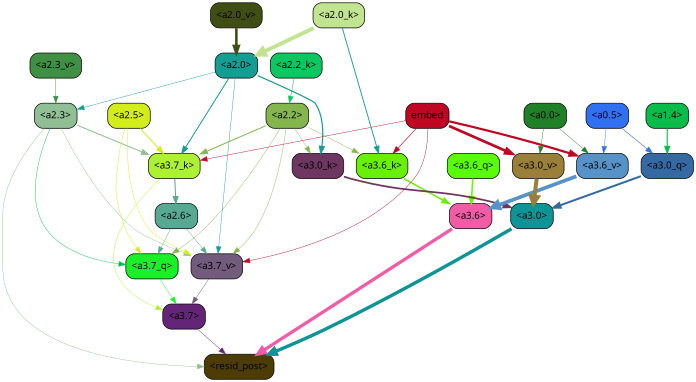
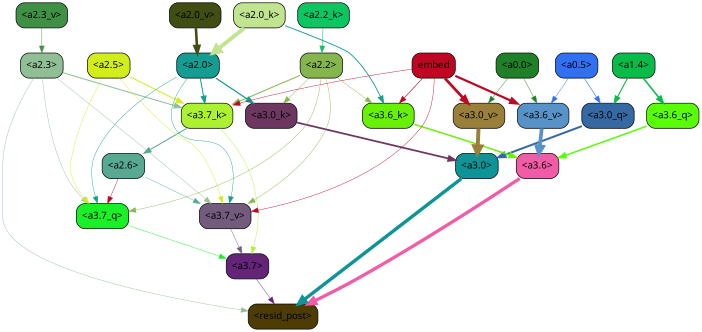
edge "<a1.4>" -> "<a3.6_q>": added
edge "<a2.0>" -> "<a2.3>": now "<a2.0>" -> "<a3.7_q>"
edge "<a2.3>" -> "<a3.7_q>": color #09bc4a -> #91bf95
edge "<a2.6>" -> "<a3.7_q>": color #57a992 -> #bf0622
